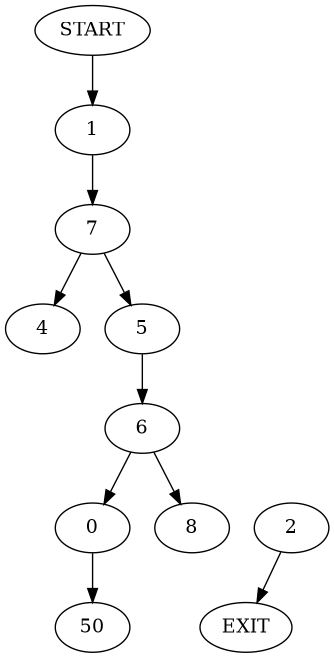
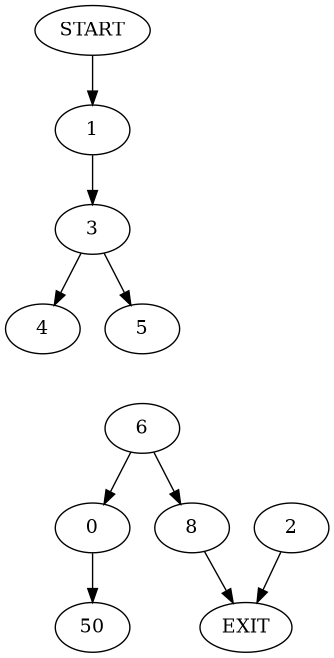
node "7": label "7" -> "3"
edge "5" -> "6": removed
edge "8" -> "EXIT": added
